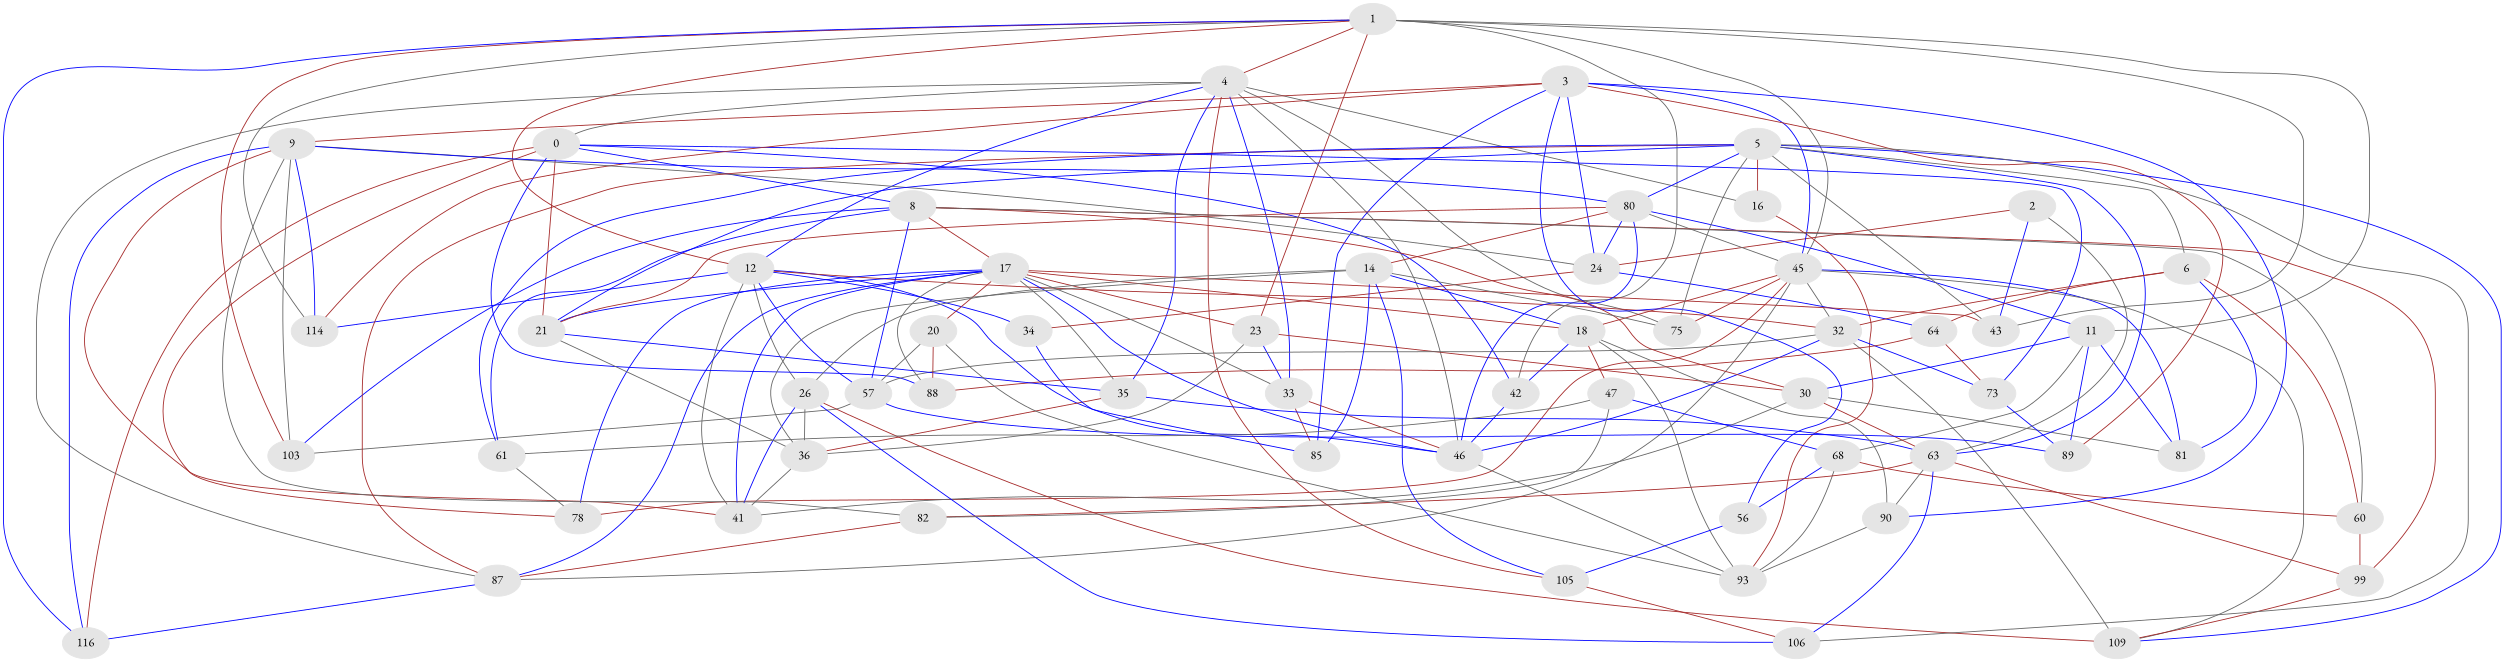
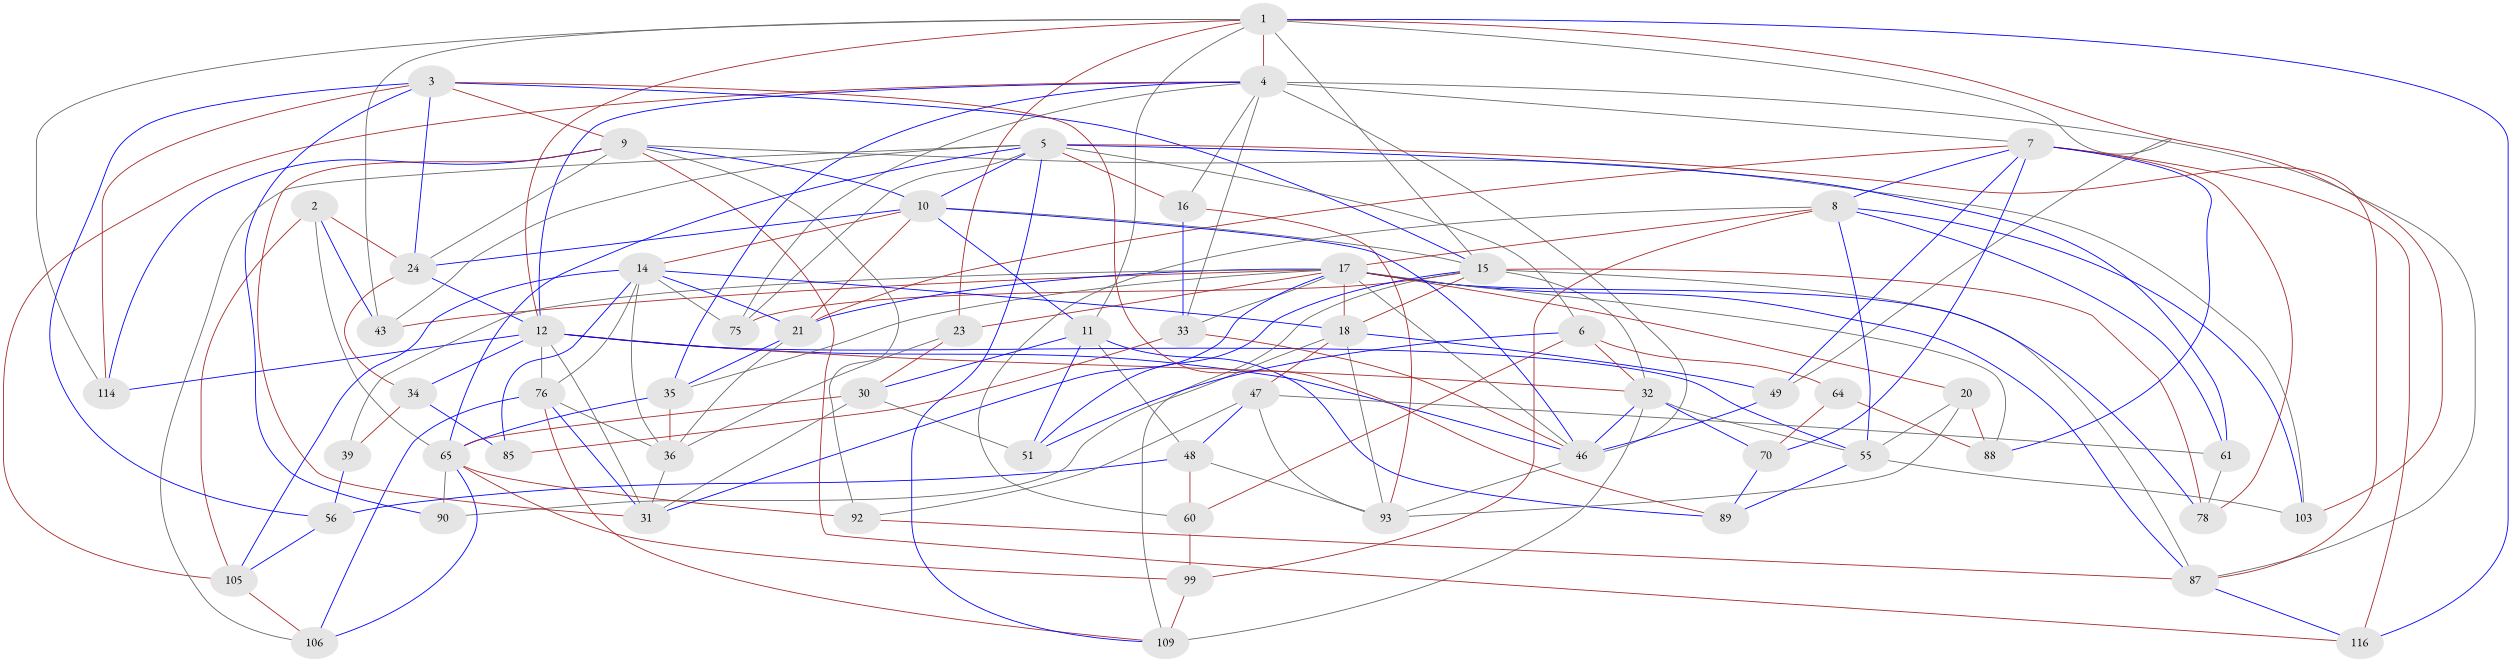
node "0": label "0" -> "7"
edge "5" -- "21": now "14" -- "21"
edge "3" -- "85": removed
node "80": label "80" -> "10"
edge "4" -- "33": color blue -> gray40
edge "8" -- "30": removed
node "45": label "45" -> "15"
edge "24" -- "64": now "24" -- "12"
edge "9" -- "116": color blue -> brown
edge "23" -- "33": now "16" -- "33"
edge "2" -- "105": added
node "26": label "26" -> "76"
node "57": label "57" -> "55"
node "42": label "42" -> "49"
node "73": label "73" -> "70"
edge "17" -- "46": color blue -> gray40
node "39": added
node "68": label "68" -> "48"
node "63": label "63" -> "65"
node "81": label "81" -> "51"
node "41": label "41" -> "31"
node "82": label "82" -> "92"
edge "90" -- "93": now "47" -- "93"
